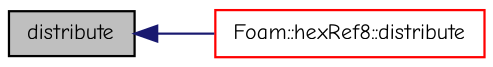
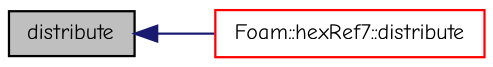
node "Foam::hexRef8::distribute": label "Foam::hexRef8::distribute" -> "Foam::hexRef7::distribute"
